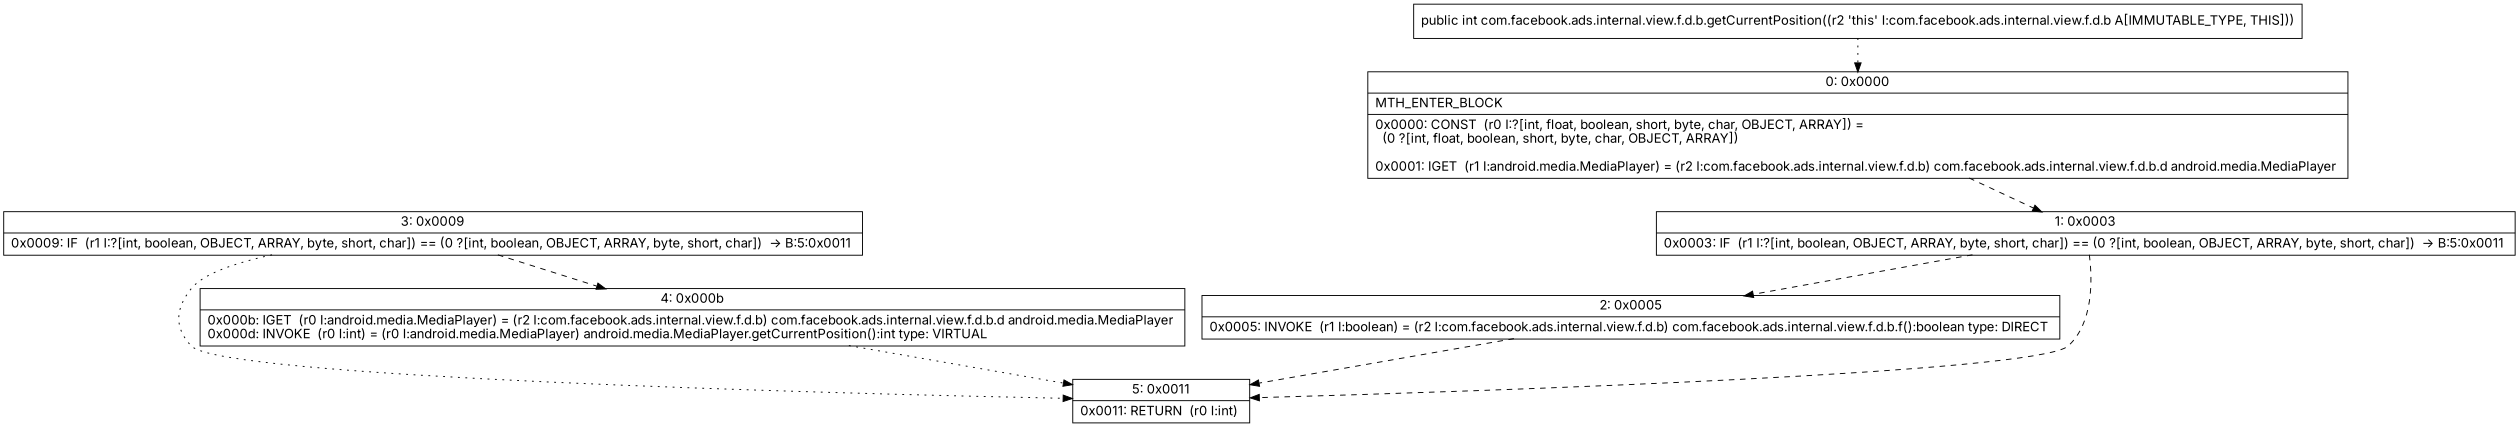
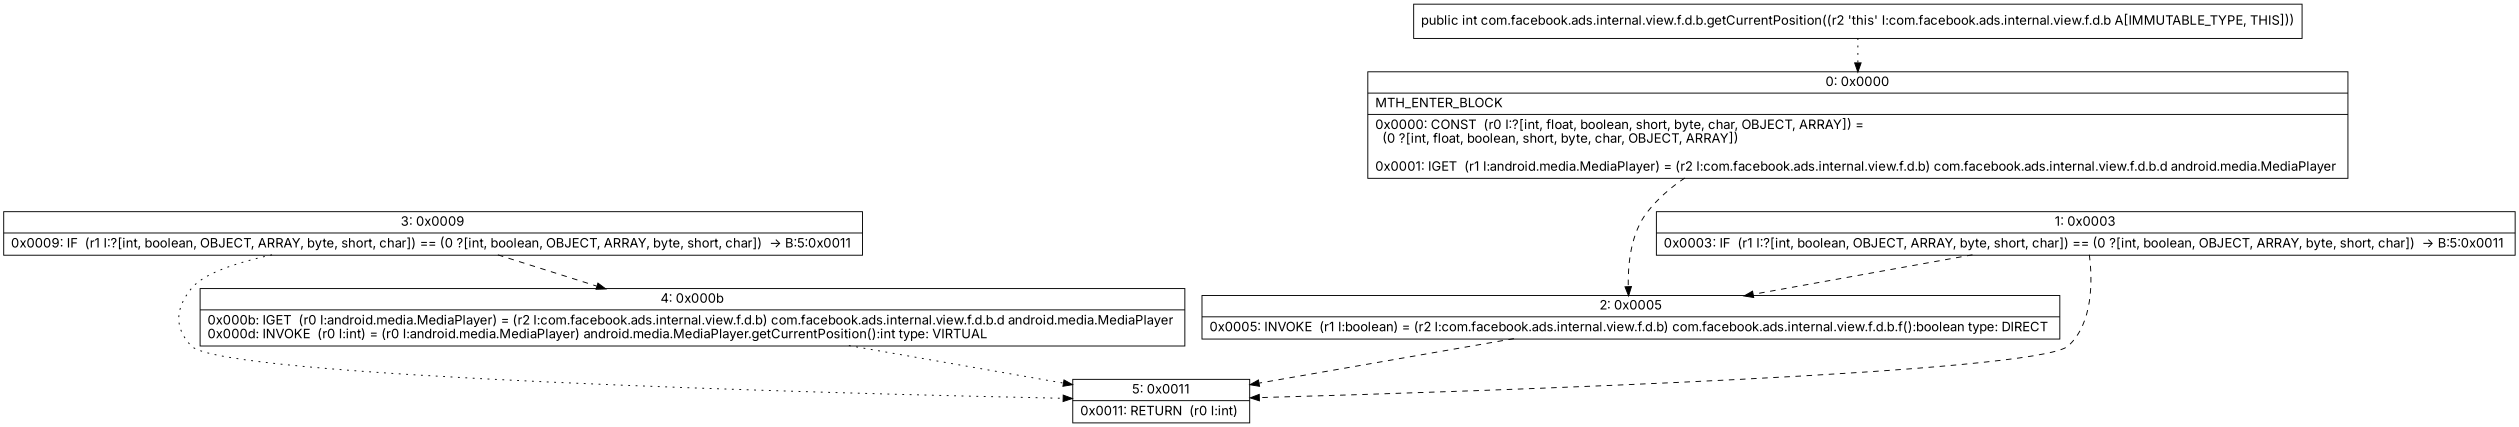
edge "0: 0x0000" -> "1: 0x0003": now "0: 0x0000" -> "2: 0x0005"
